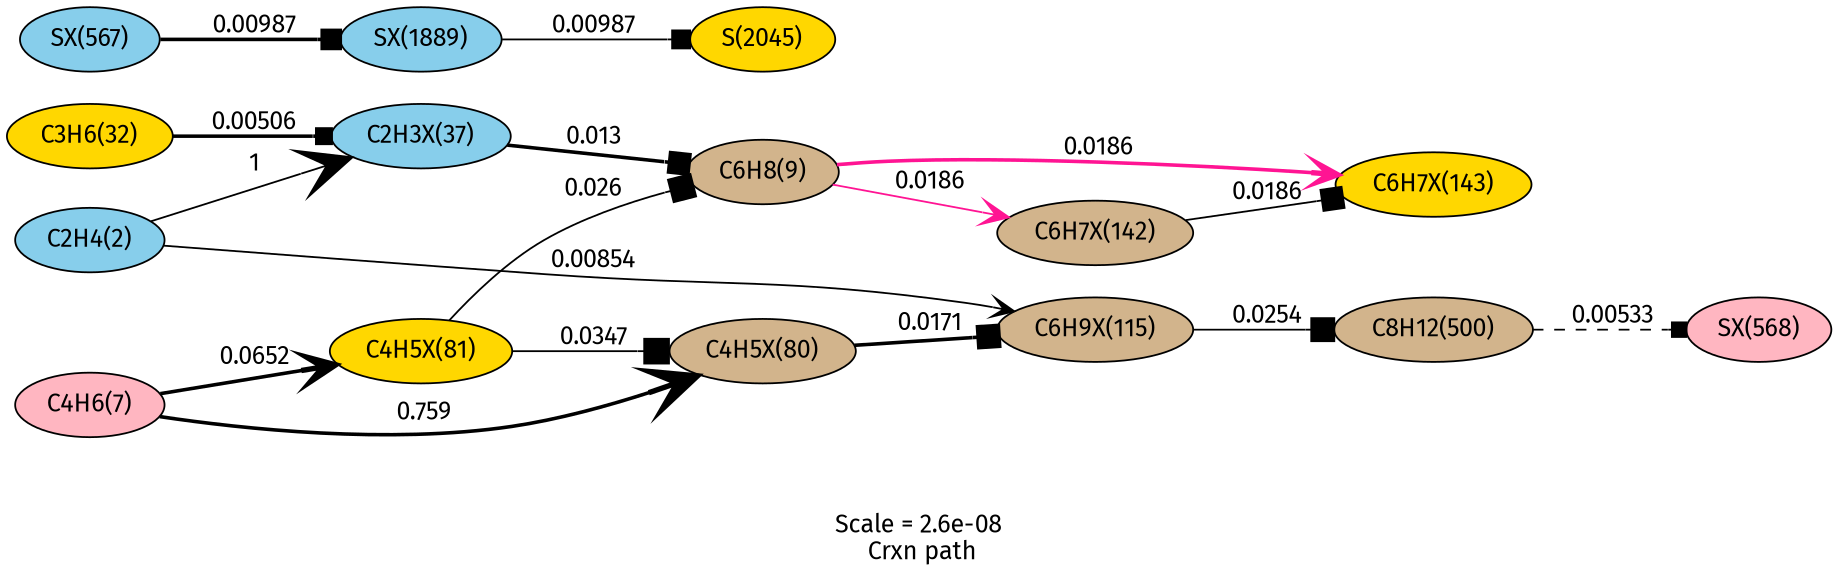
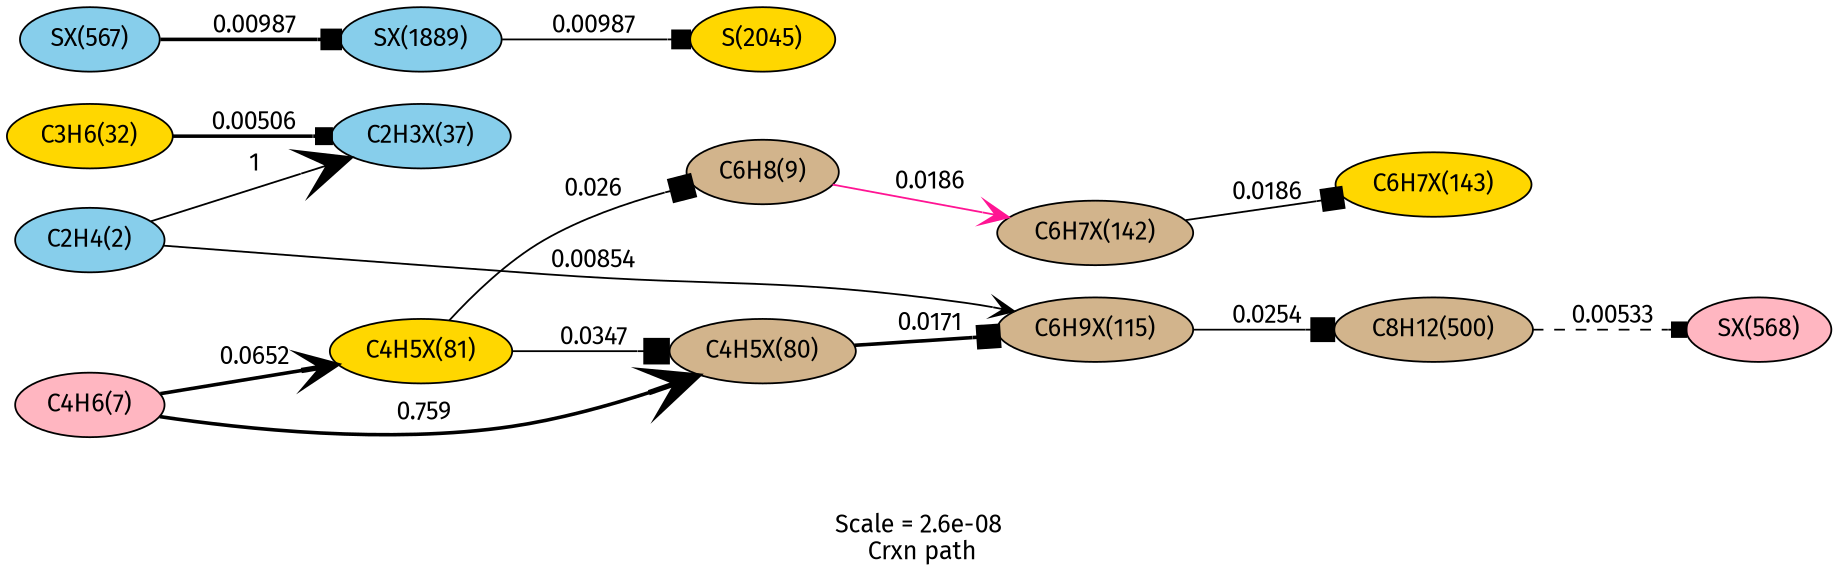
edge "C2H3X(37)" -> "C6H8(9)": removed, label "0.013"
edge "C6H8(9)" -> "C6H7X(143)": removed, label "0.0186"
